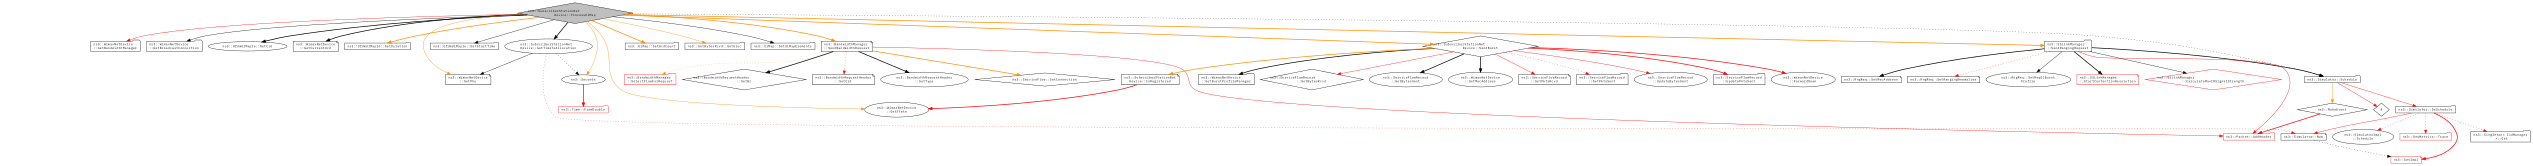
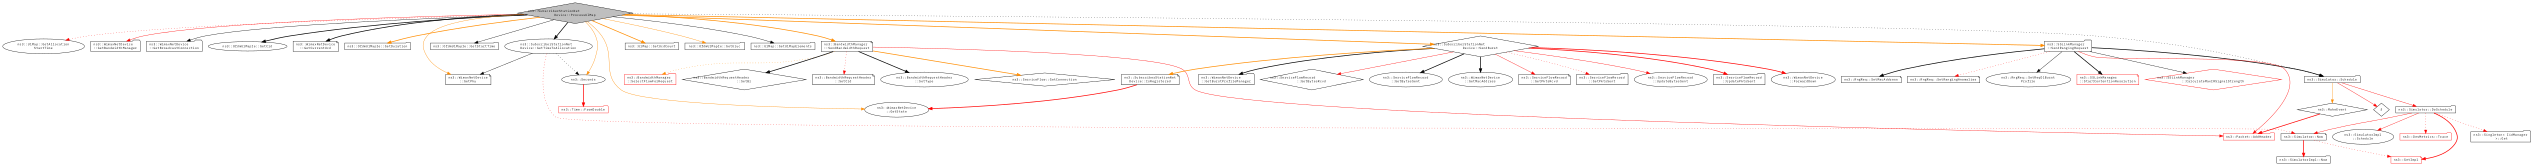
node "ns3::UlMap::GetAllocation StartTime": added
node "ns3::GetBytesRcvd::GetUiuc": label "ns3::GetBytesRcvd::GetUiuc" -> "ns3::OfdmUlMapIe::GetUiuc"
edge "ns3::Simulator::DoSchedule" -> "ns3::SimulatorImpl ::Schedule": style dotted -> solid
edge "ns3::Simulator::Now" -> "ns3::GetImpl": color black -> red
node "ns3::SimulatorImpl::Now": added
